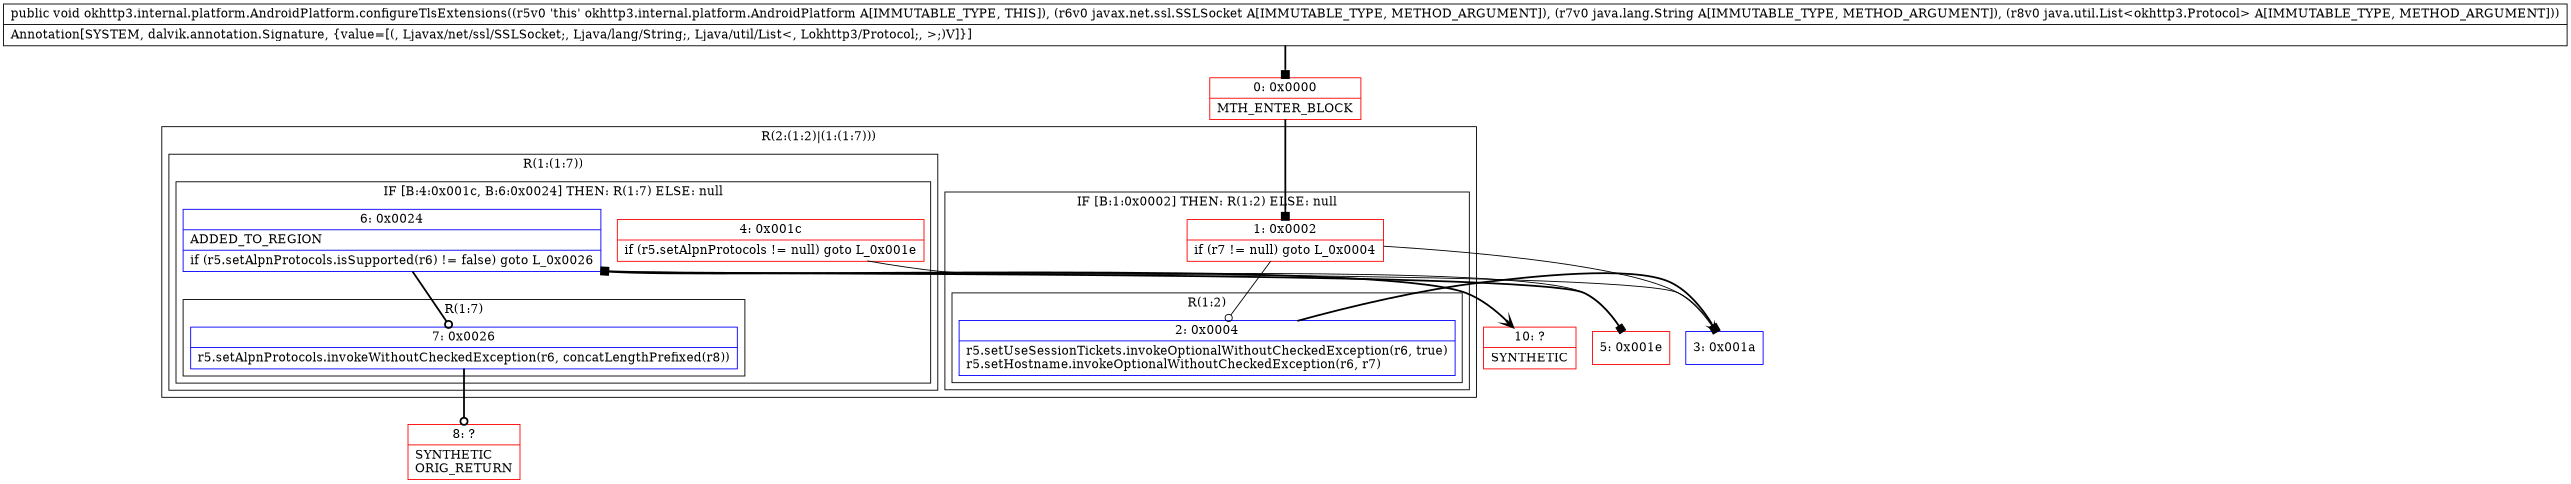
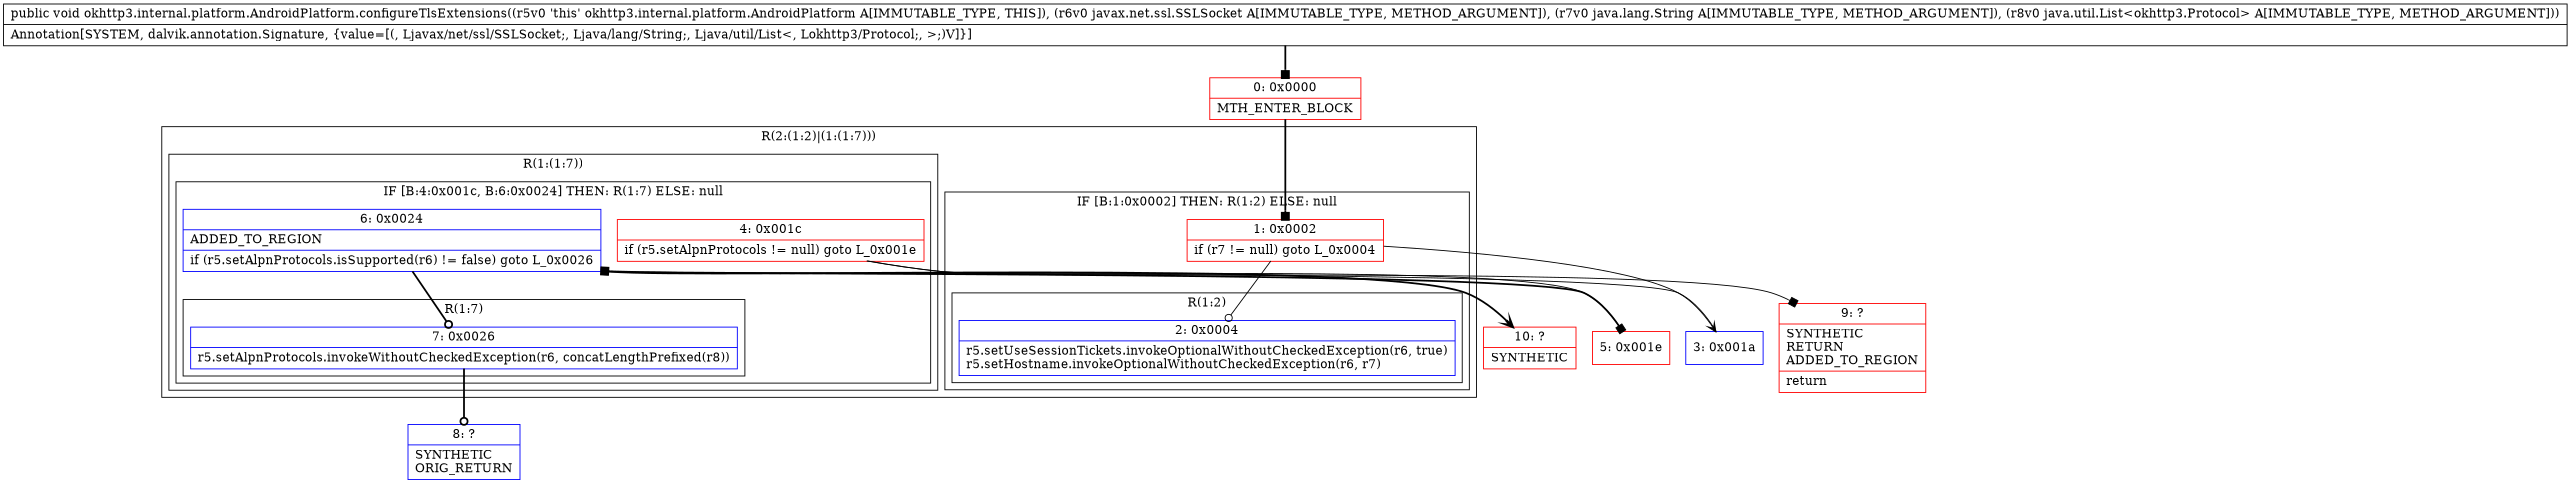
edge "2: 0x0004" -> "3: 0x001a": removed
node "9: ?": added
node "8: ?": color red -> blue
